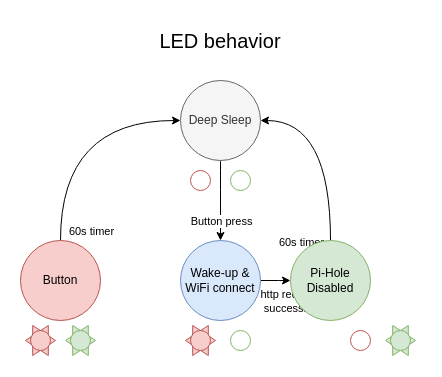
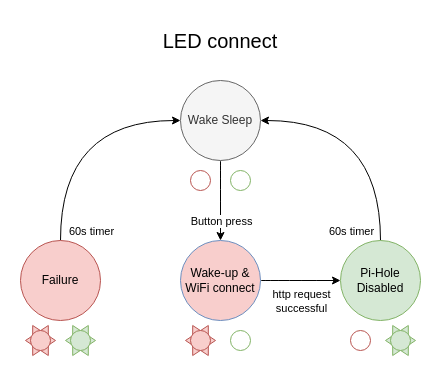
node "LED behavior": label "LED behavior" -> "LED connect"
node "Deep Sleep": label "Deep Sleep" -> "Wake Sleep"
node "Button": label "Button" -> "Failure"
node "Wake-up & WiFi connect": fillcolor #dae8fc -> #f8cecc
node "Pi-Hole Disabled": moved (331, 281) -> (381, 281)
